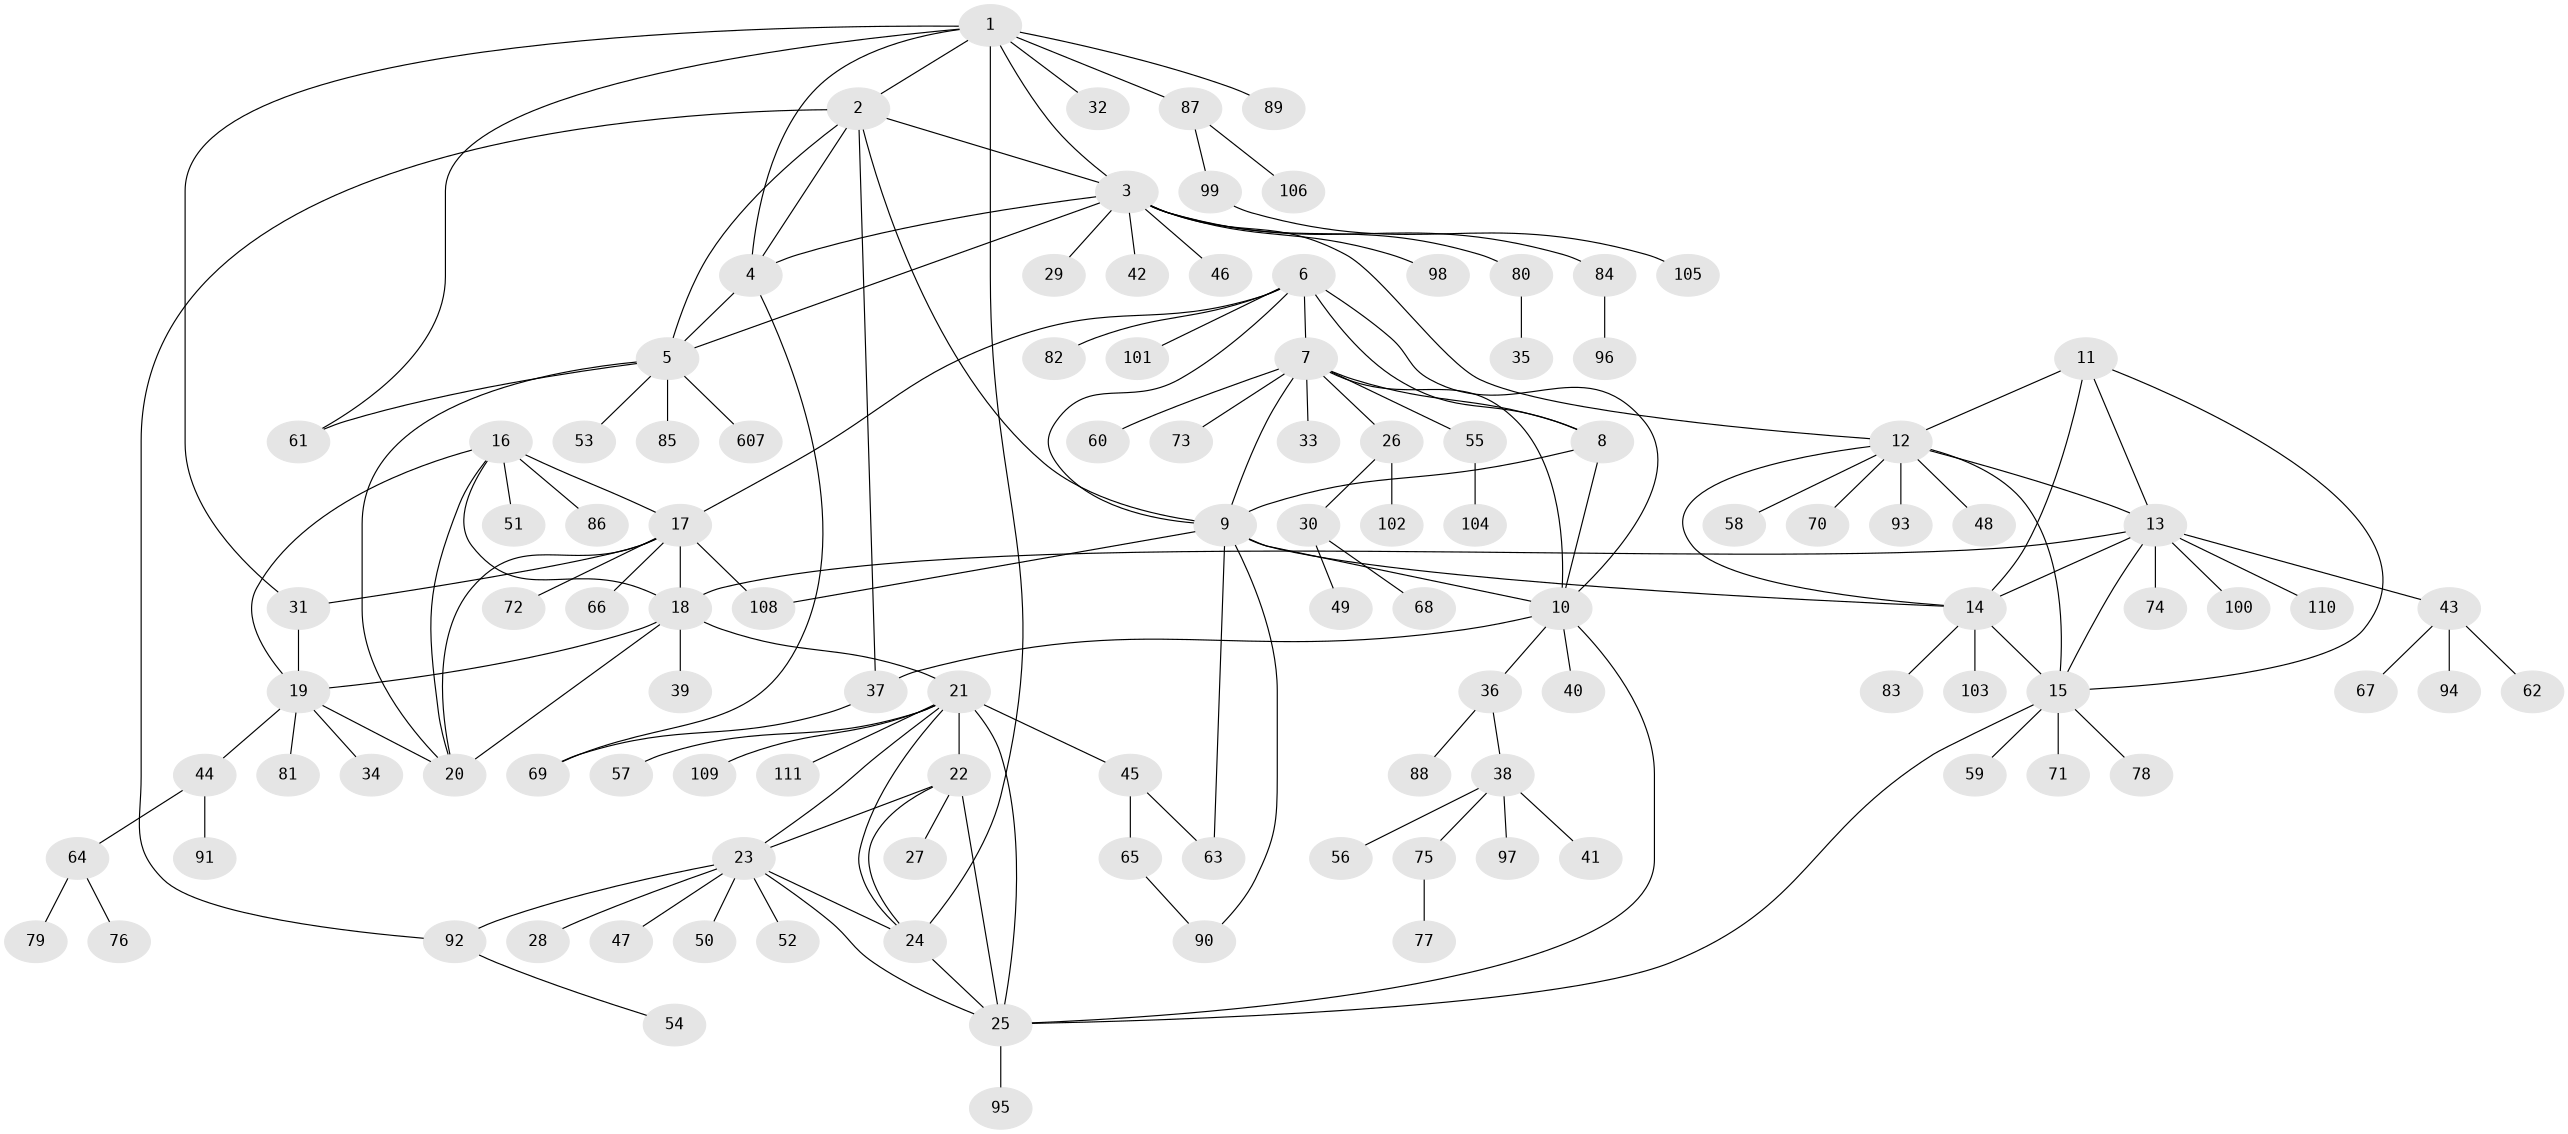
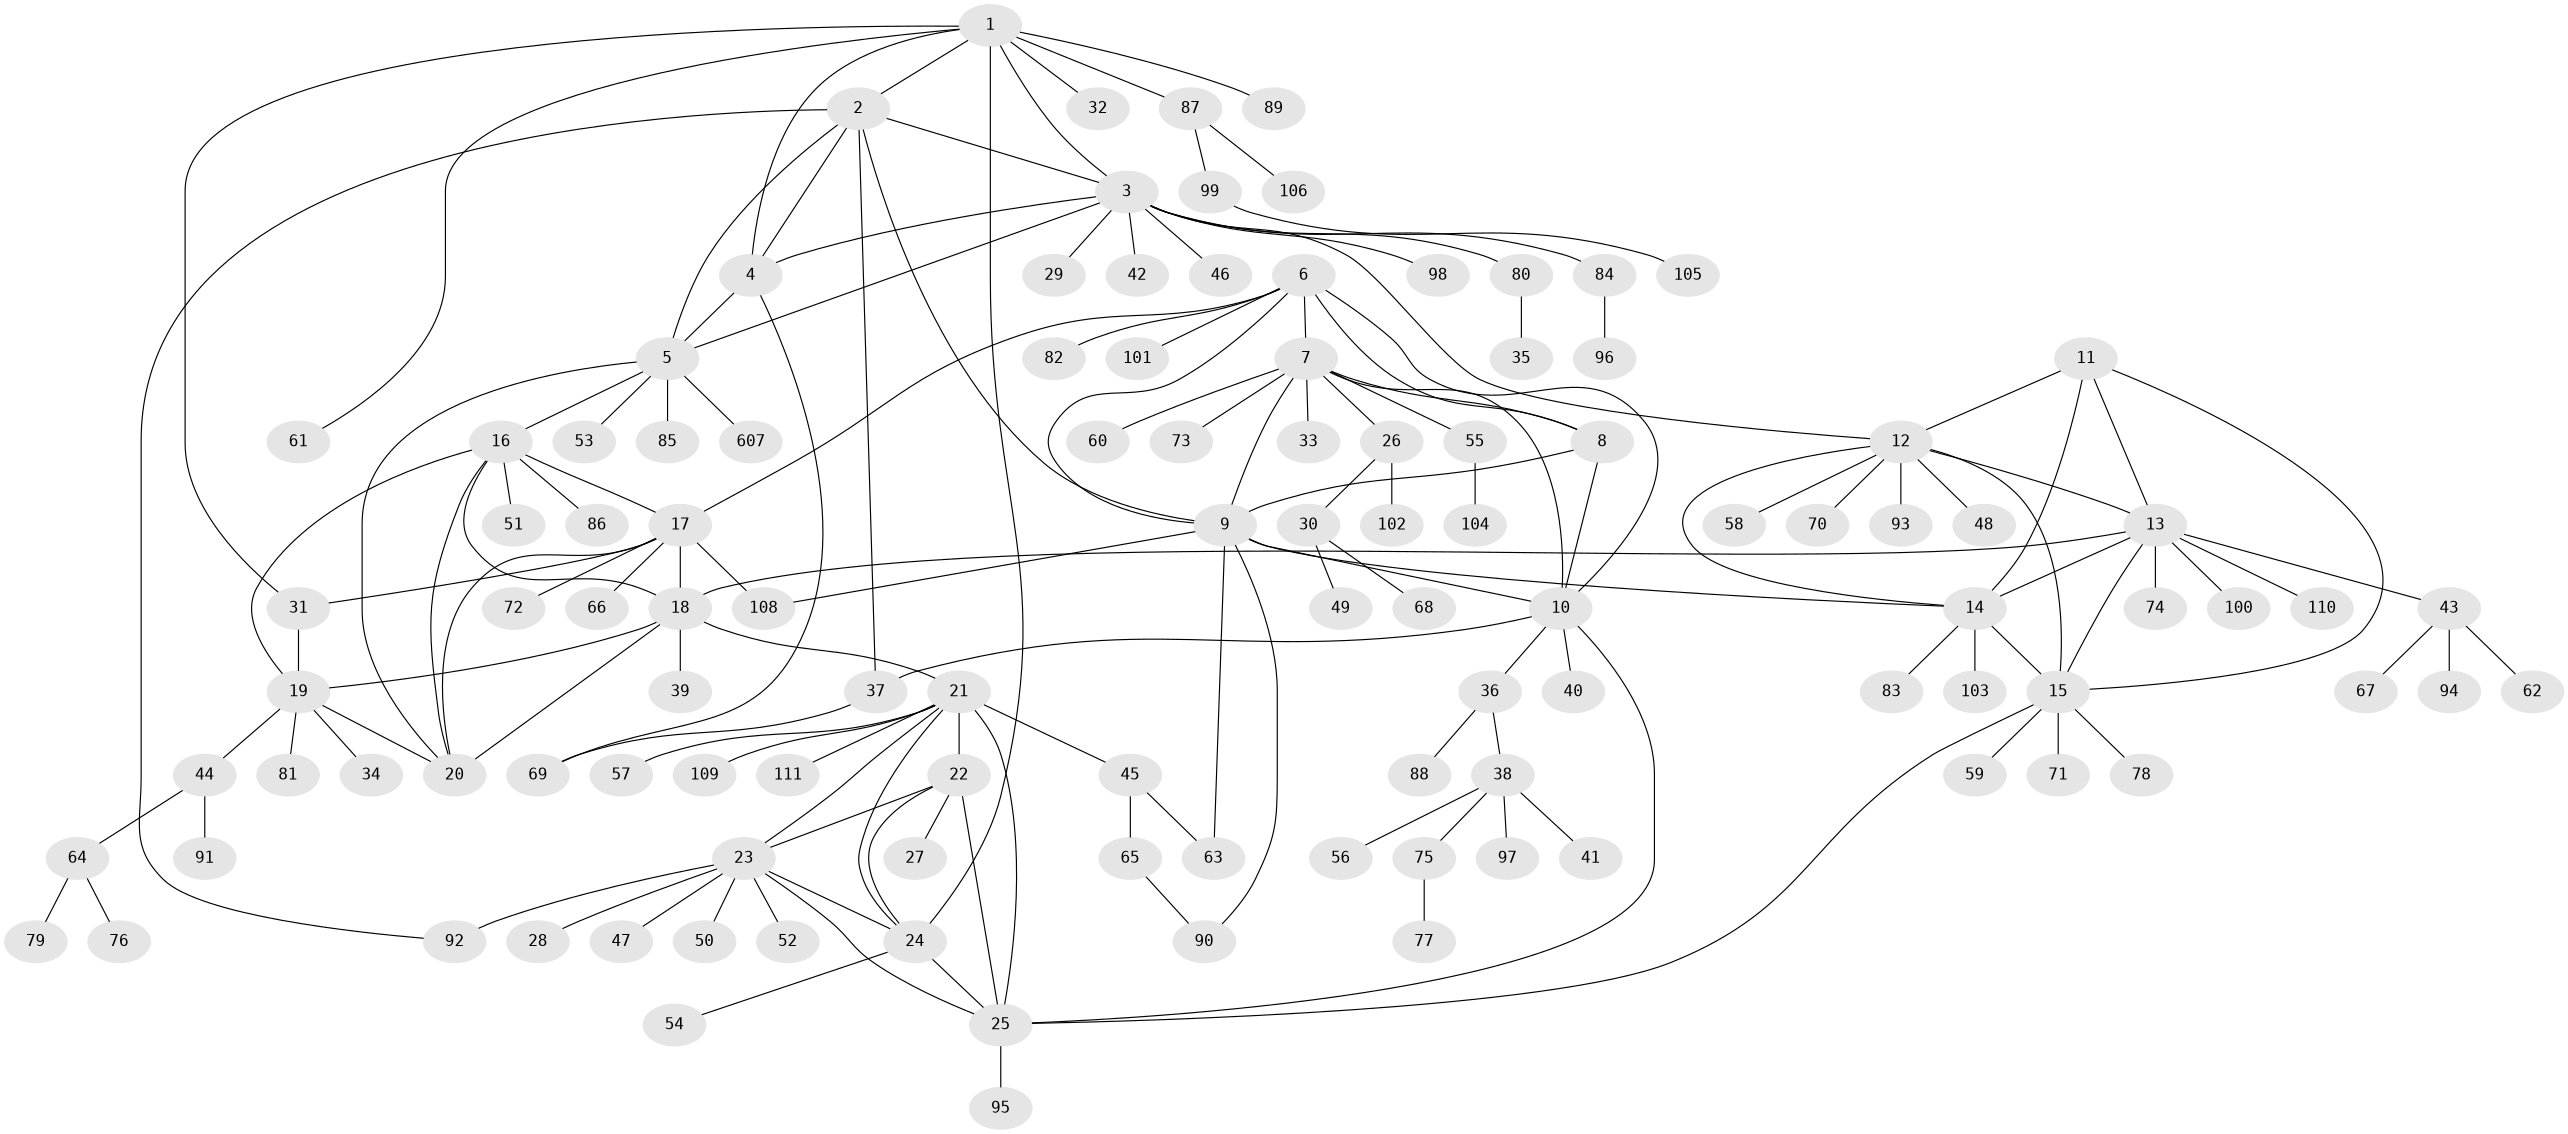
edge "5" -- "61": now "5" -- "16"
edge "92" -- "54": now "24" -- "54"
